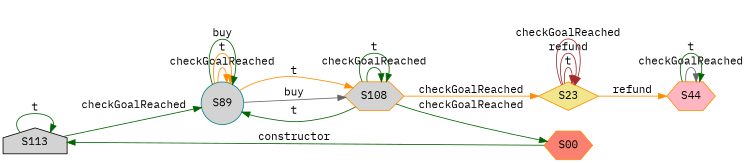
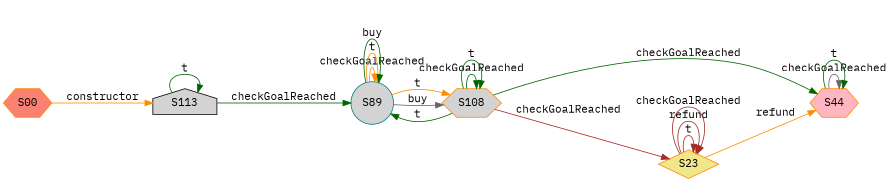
edge "S108" -> "S23": color darkorange -> brown
edge "S108" -> "S00": now "S108" -> "S44"
edge "S00" -> "S113": color darkgreen -> darkorange
